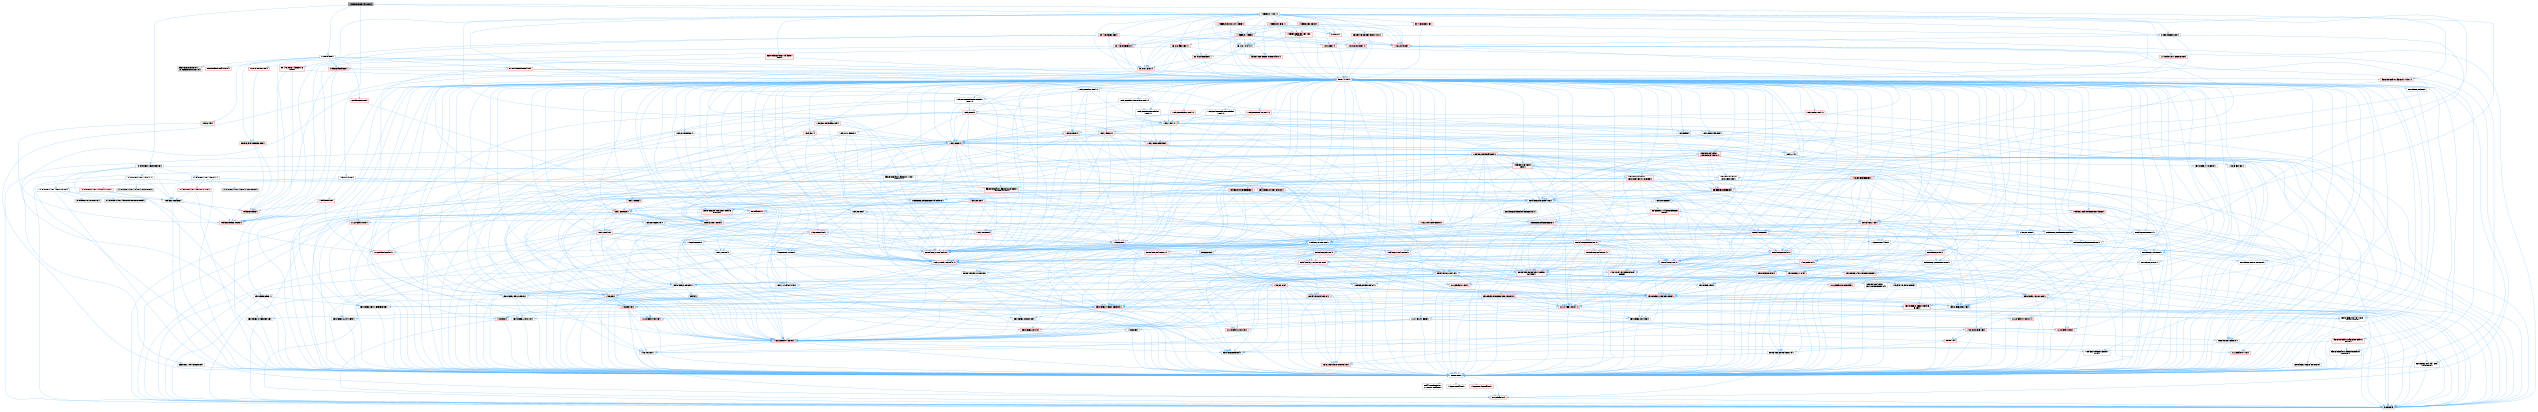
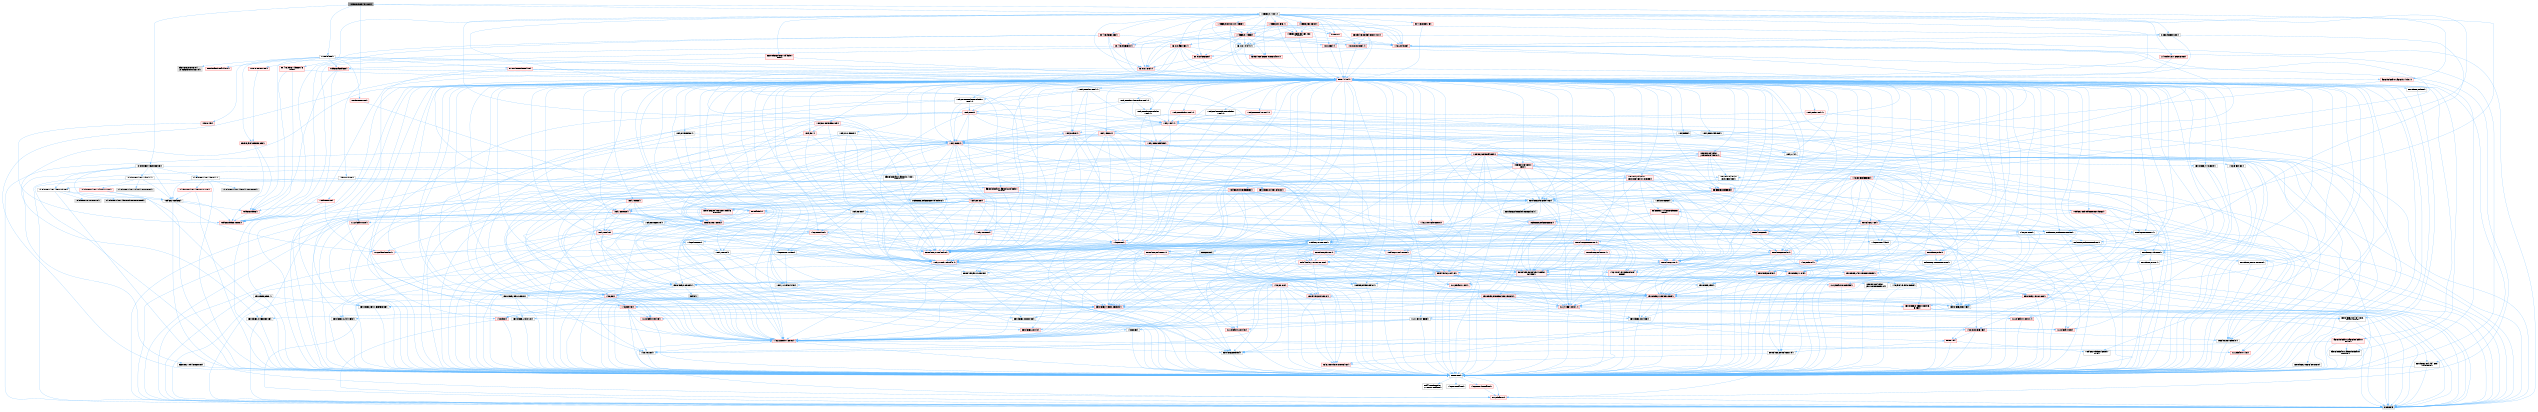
node "GenericPlatform/GenericApplication MessageHandler.h": label "GenericPlatform/GenericApplication MessageHandler.h" -> "GenericPlatform/GenericApplication Range.h"
